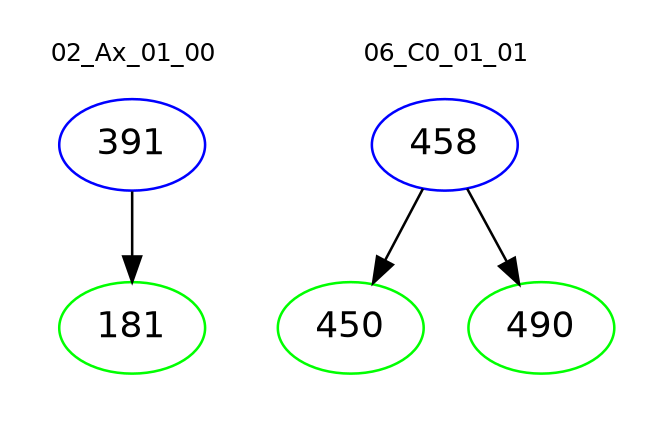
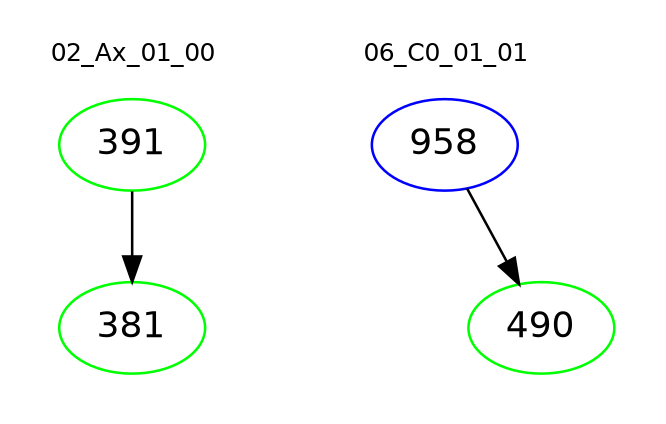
node "391": color blue -> green
node "458": label "458" -> "958"
node "181": label "181" -> "381"
node "450": removed
